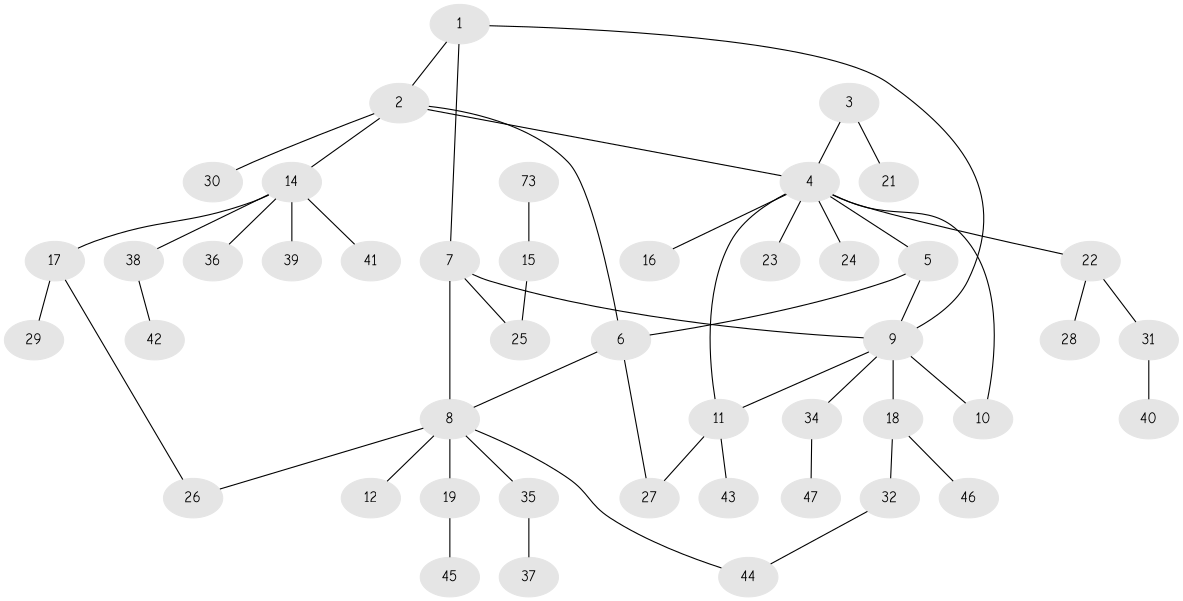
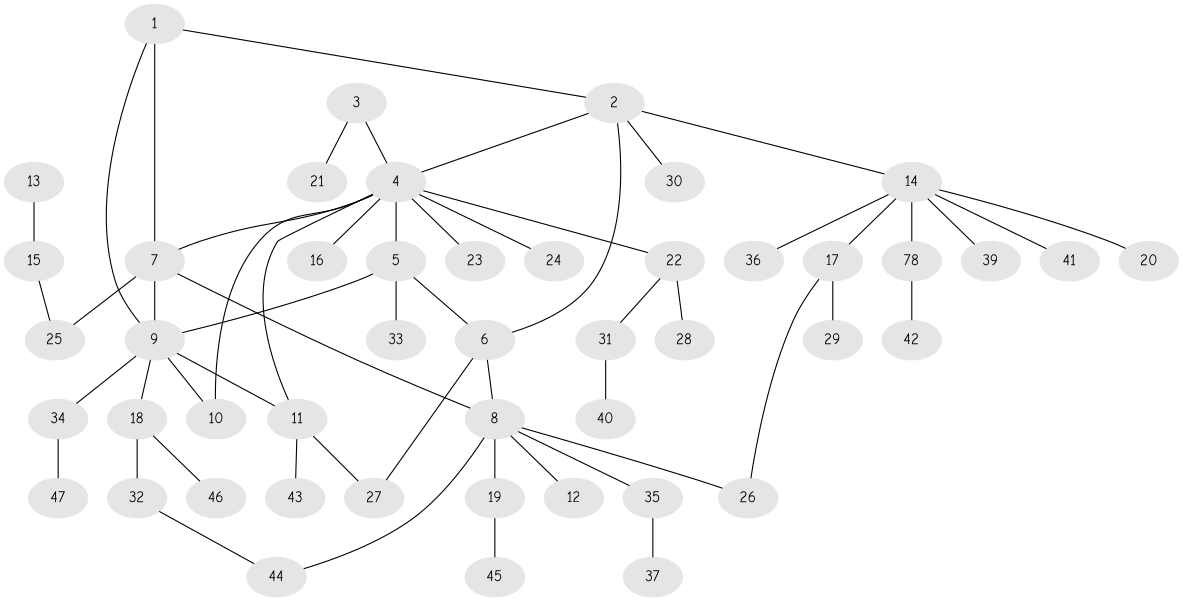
node "73": label "73" -> "13"
edge "4" -- "7": added
node "38": label "38" -> "78"
node "20": added
node "33": added
